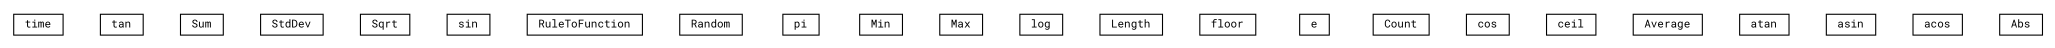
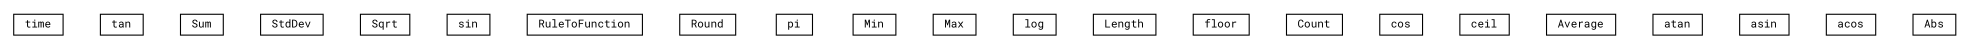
node "Round": added
node "Random": removed
node "e": removed
